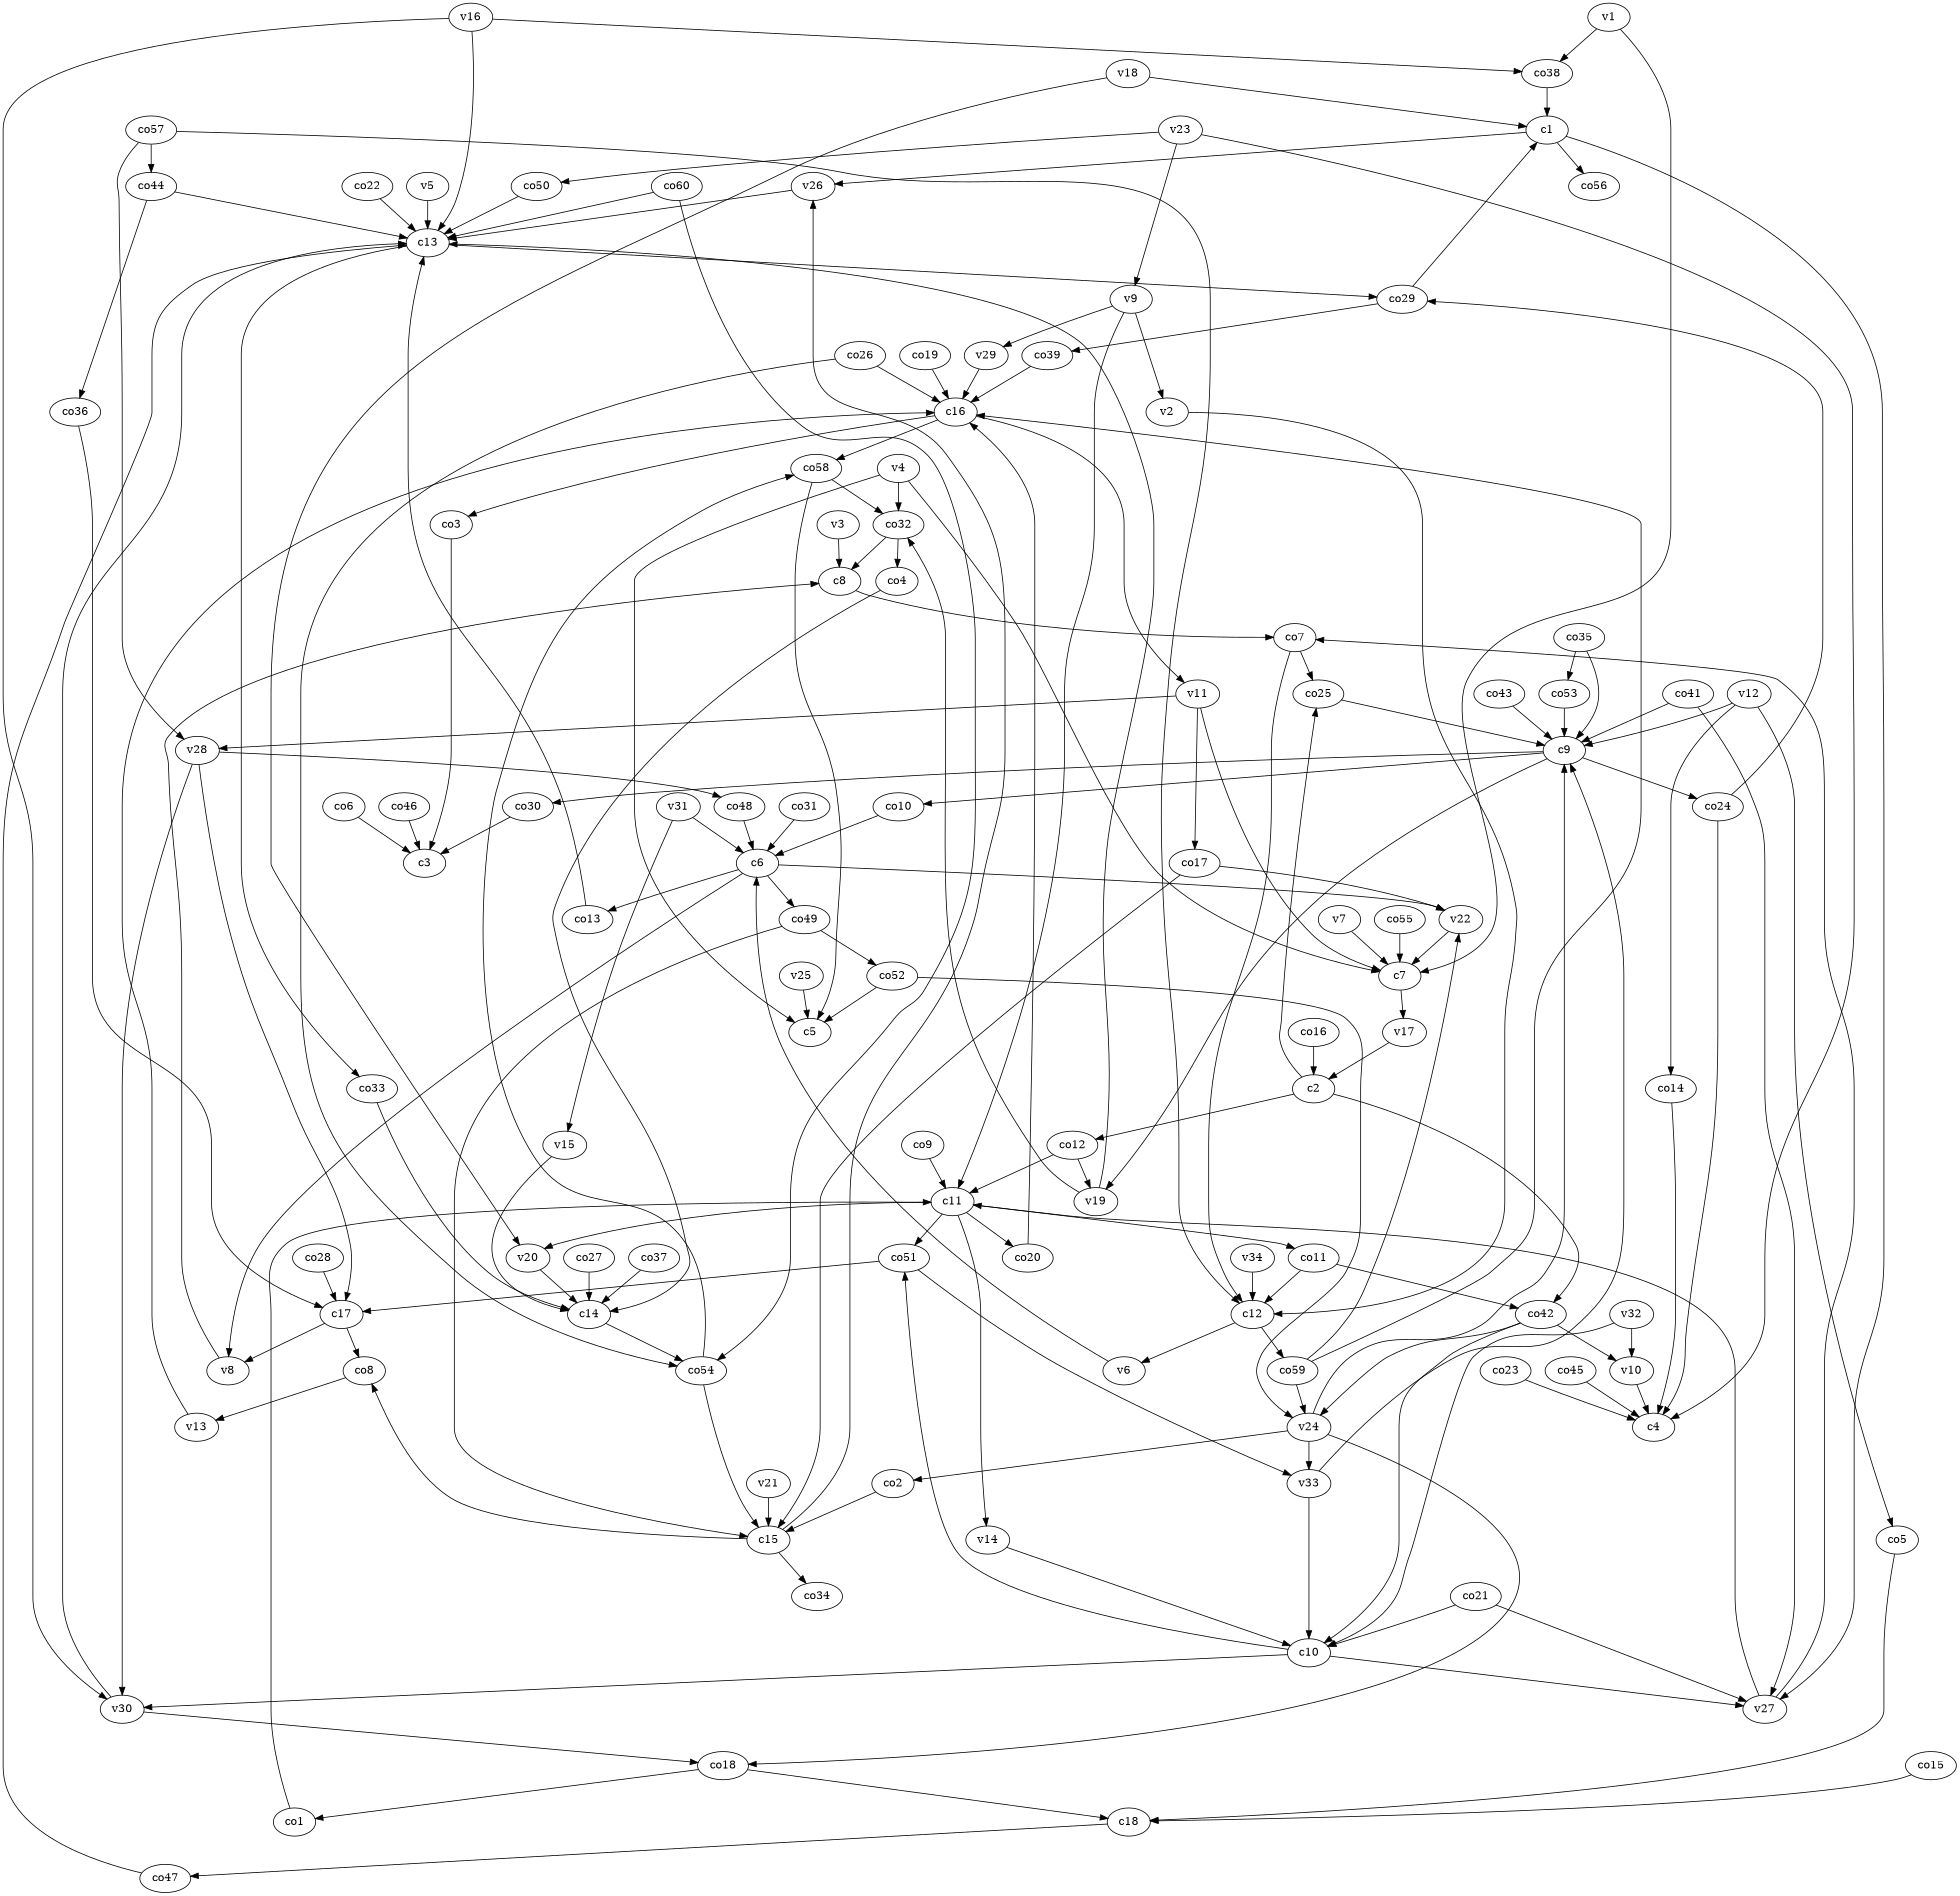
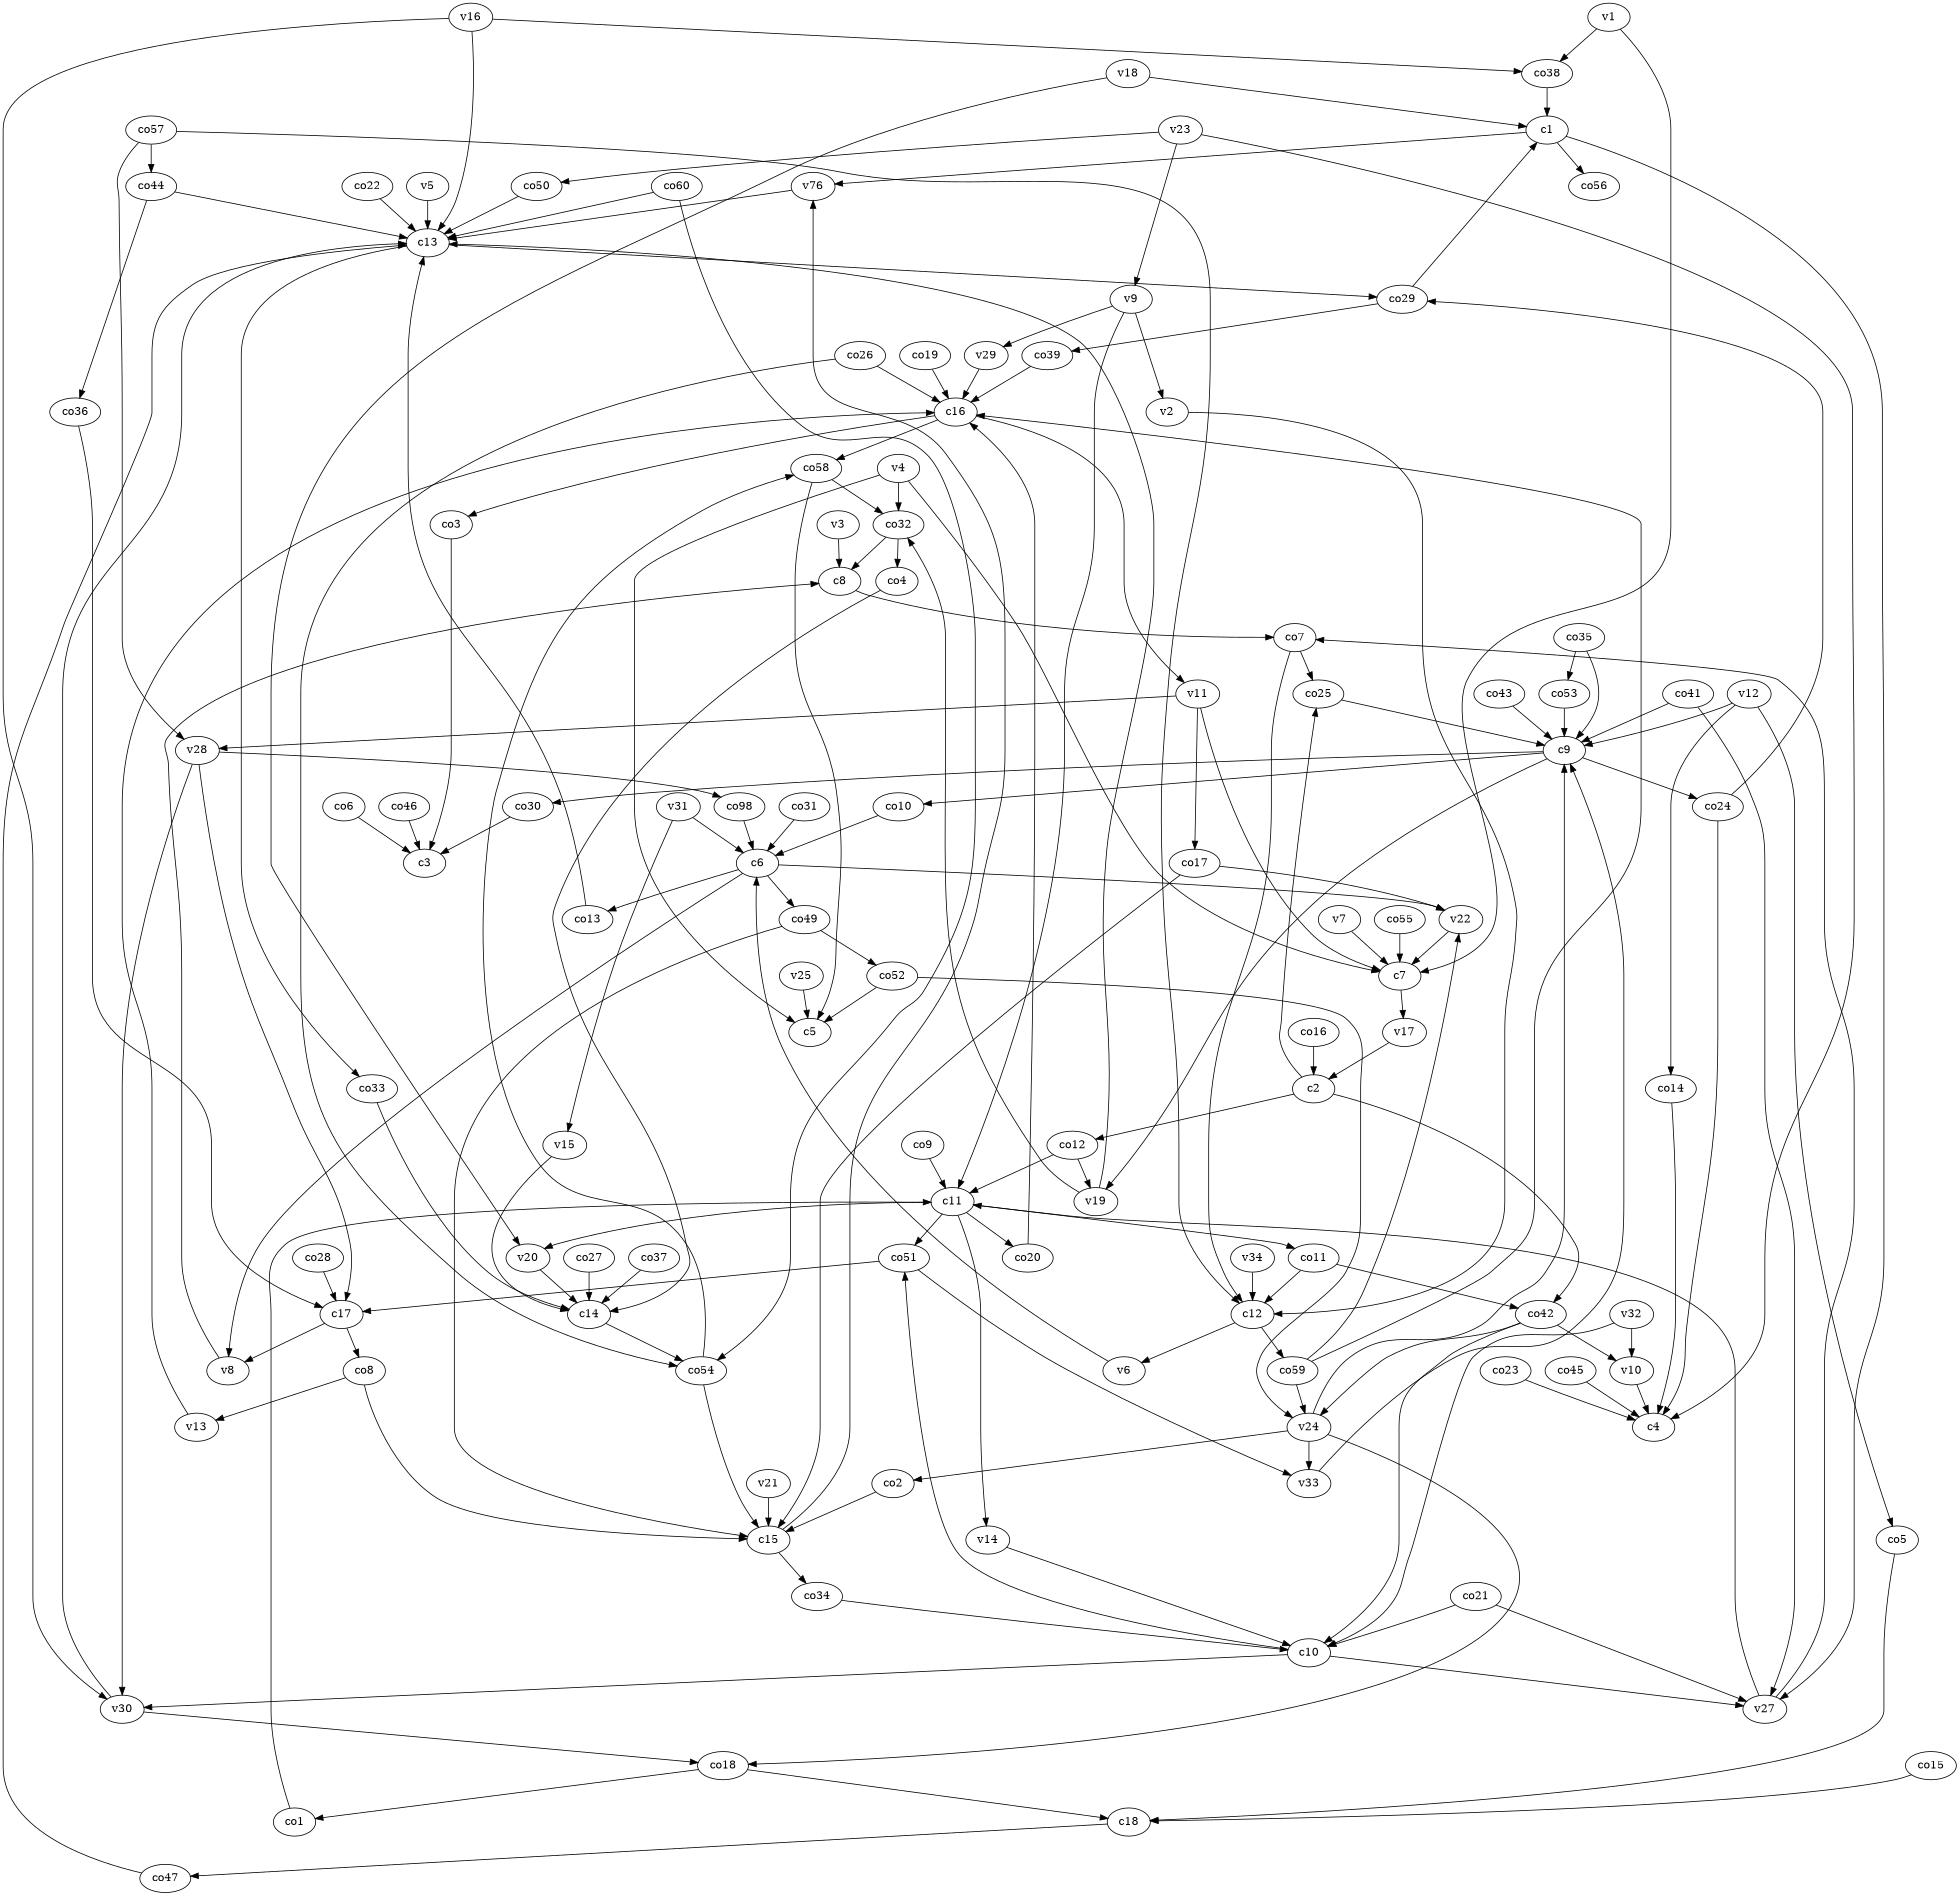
node "v26": label "v26" -> "v76"
node "co48": label "co48" -> "co98"
edge "c15" -> "co8": reversed
edge "v33" -> "c10": now "co34" -> "c10"
